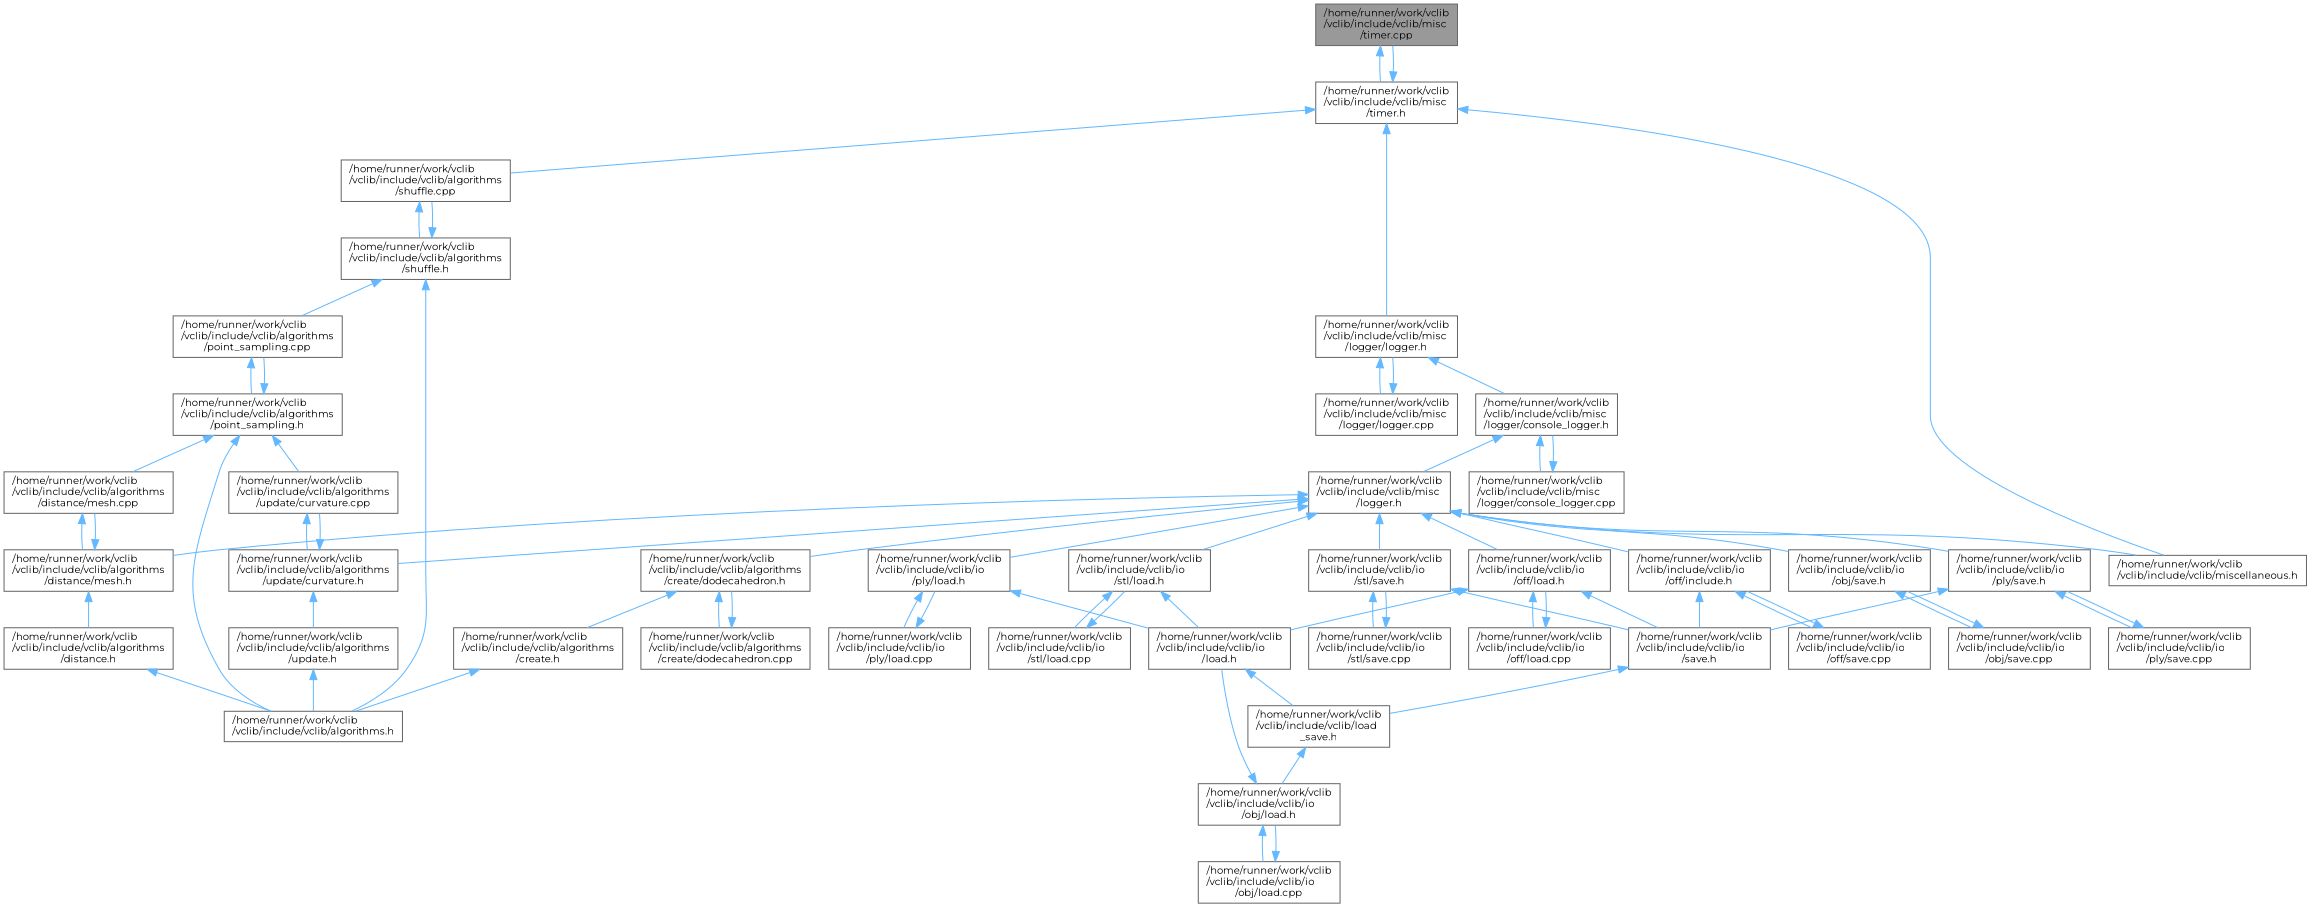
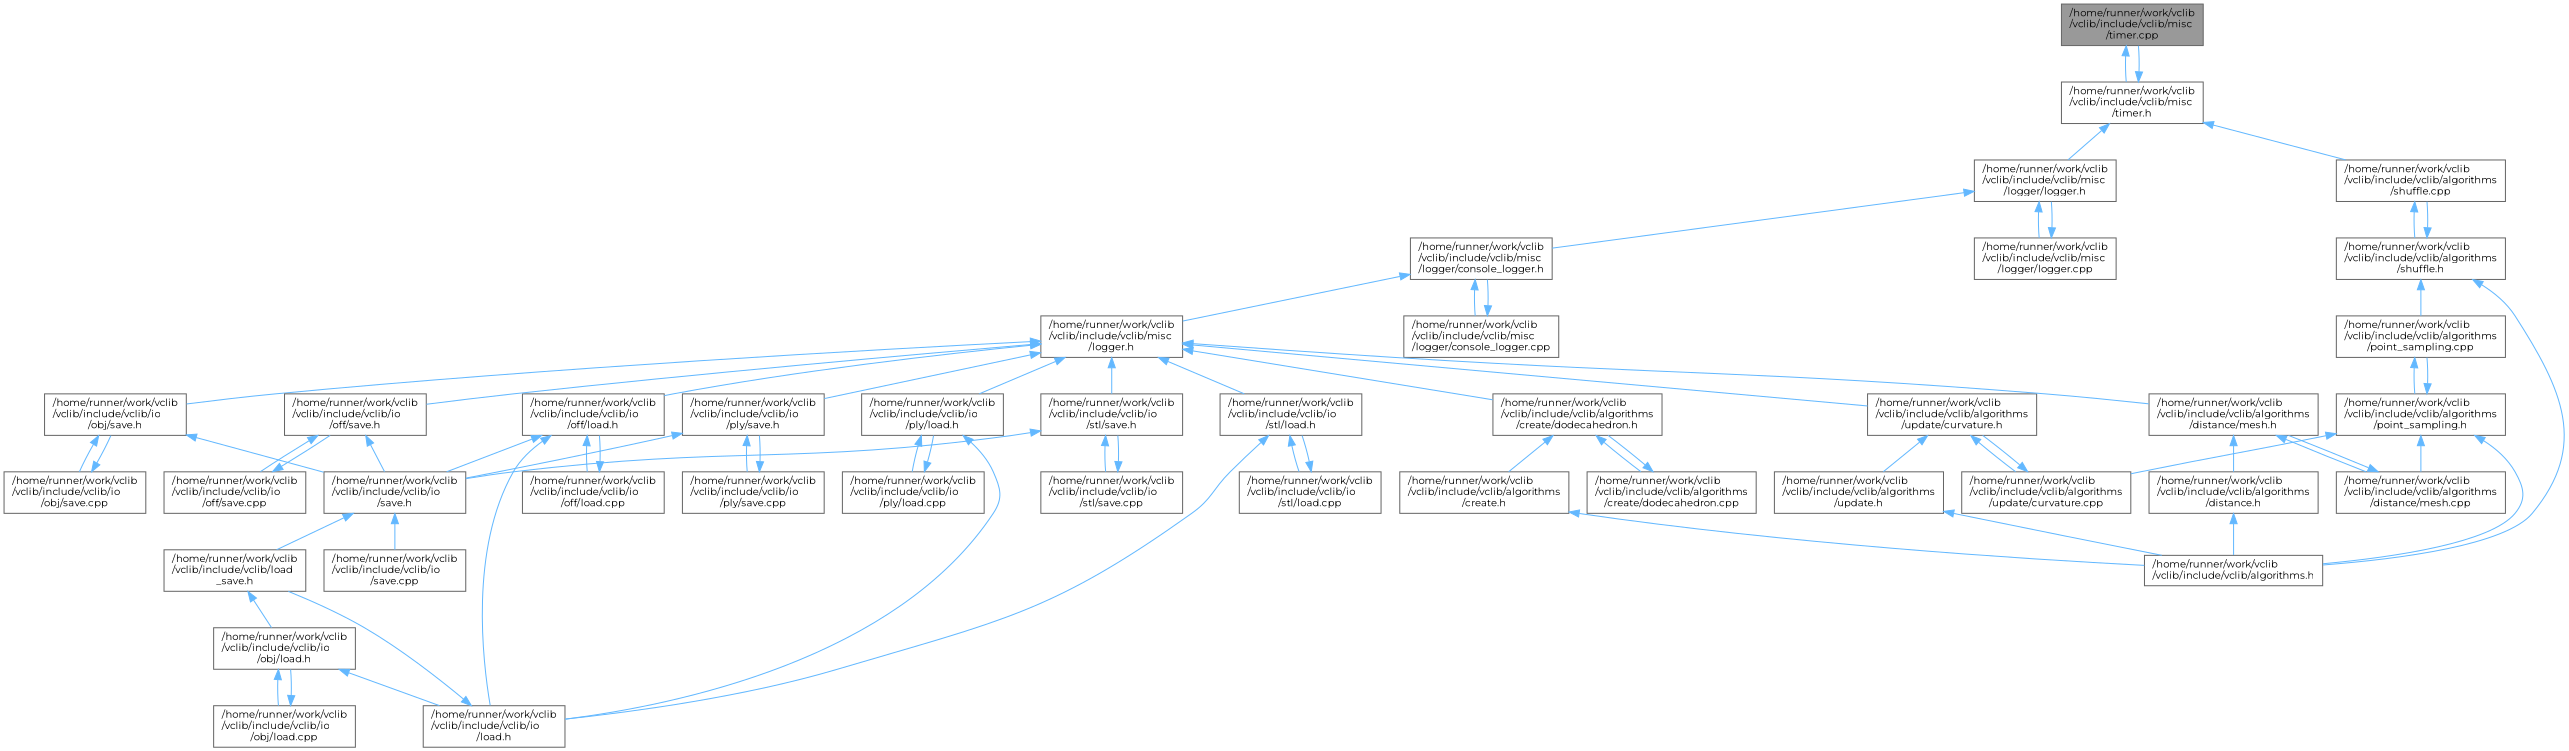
edge "/home/runner/work/vclib /vclib/include/vclib/io /save.h" -> "/home/runner/work/vclib /vclib/include/vclib/io /obj/save.h": added
node "/home/runner/work/vclib /vclib/include/vclib/io /save.cpp": added
node "/home/runner/work/vclib /vclib/include/vclib/io /off/include.h": label "/home/runner/work/vclib /vclib/include/vclib/io /off/include.h" -> "/home/runner/work/vclib /vclib/include/vclib/io /off/save.h"
node "/home/runner/work/vclib /vclib/include/vclib/miscellaneous.h": removed
